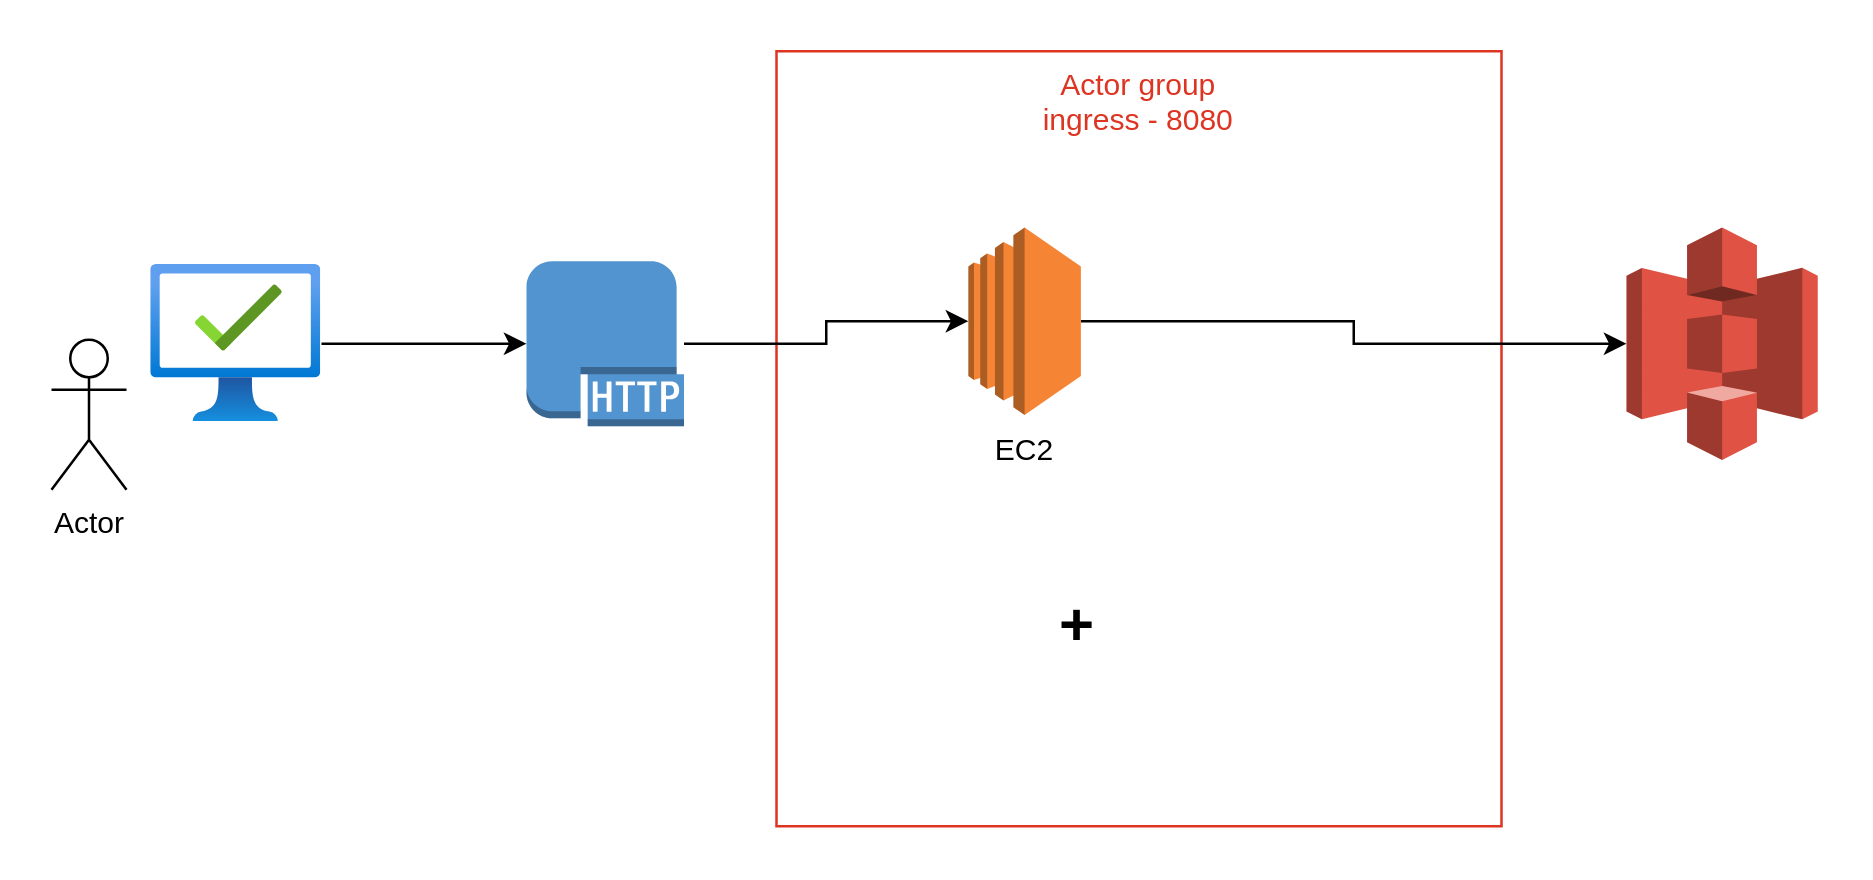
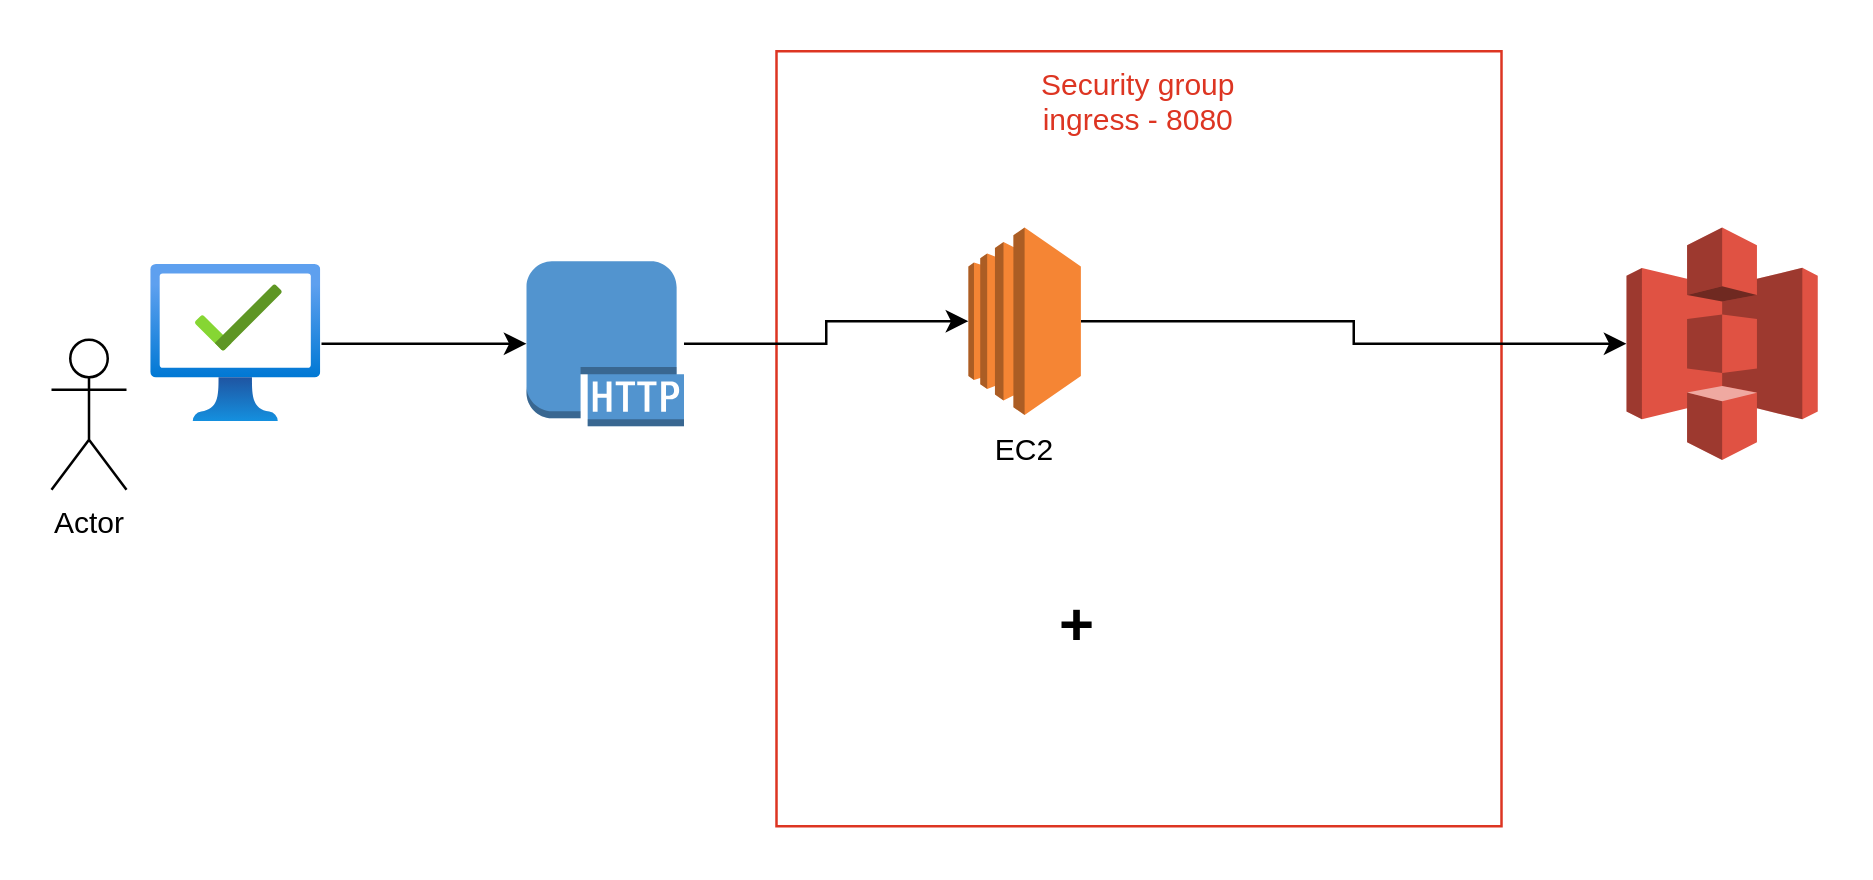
node "Actor group ingress - 8080": label "Actor group ingress - 8080" -> "Security group ingress - 8080"
